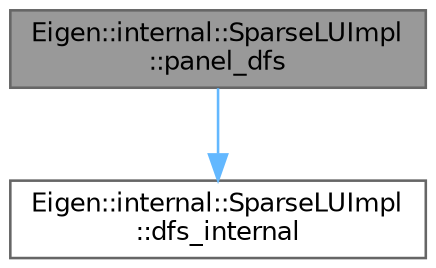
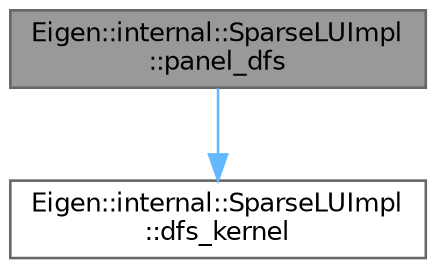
node "Eigen::internal::SparseLUImpl ::dfs_internal": label "Eigen::internal::SparseLUImpl ::dfs_internal" -> "Eigen::internal::SparseLUImpl ::dfs_kernel"
